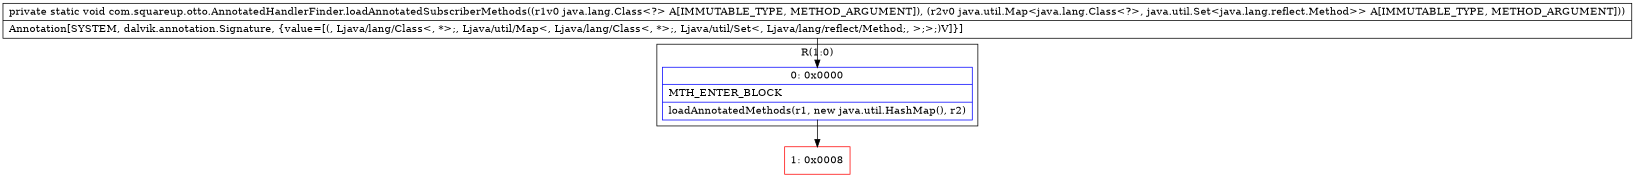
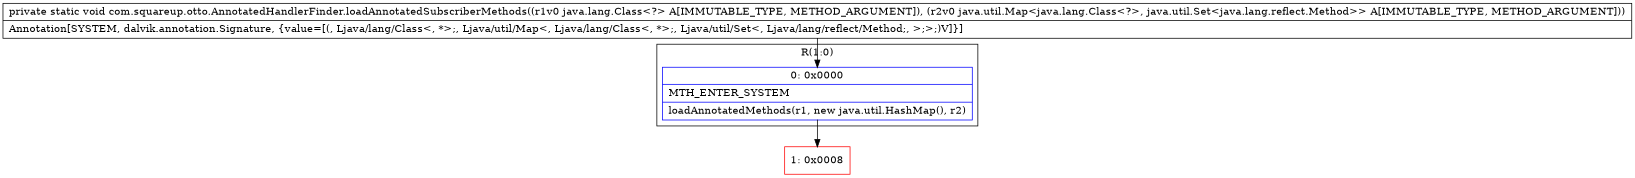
node "0: 0x0000": text "MTH_ENTER_BLOCK" -> "MTH_ENTER_SYSTEM"
